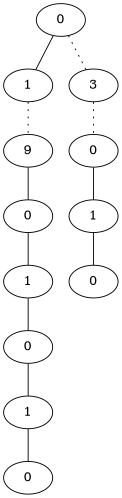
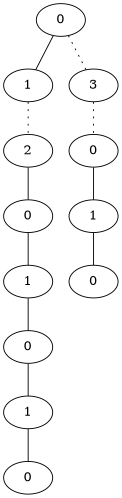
node "9": label "9" -> "2"
